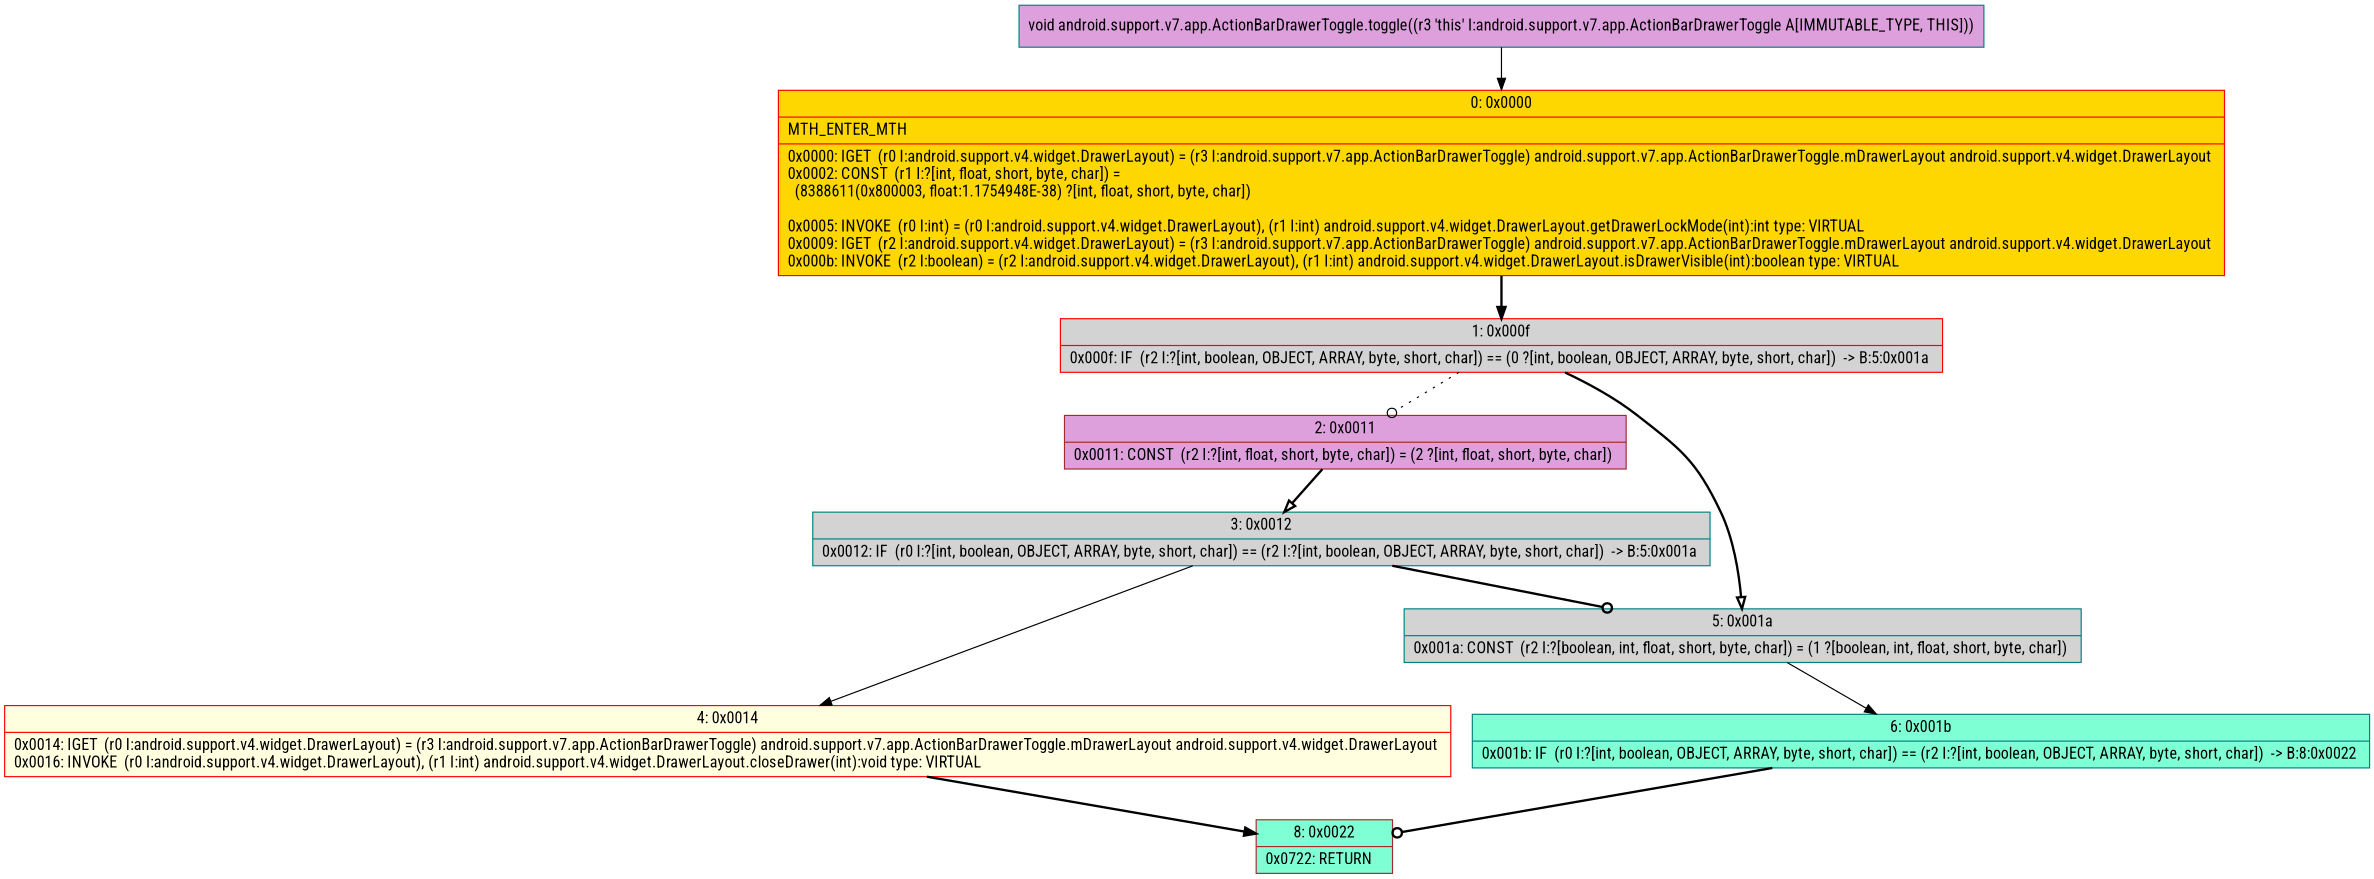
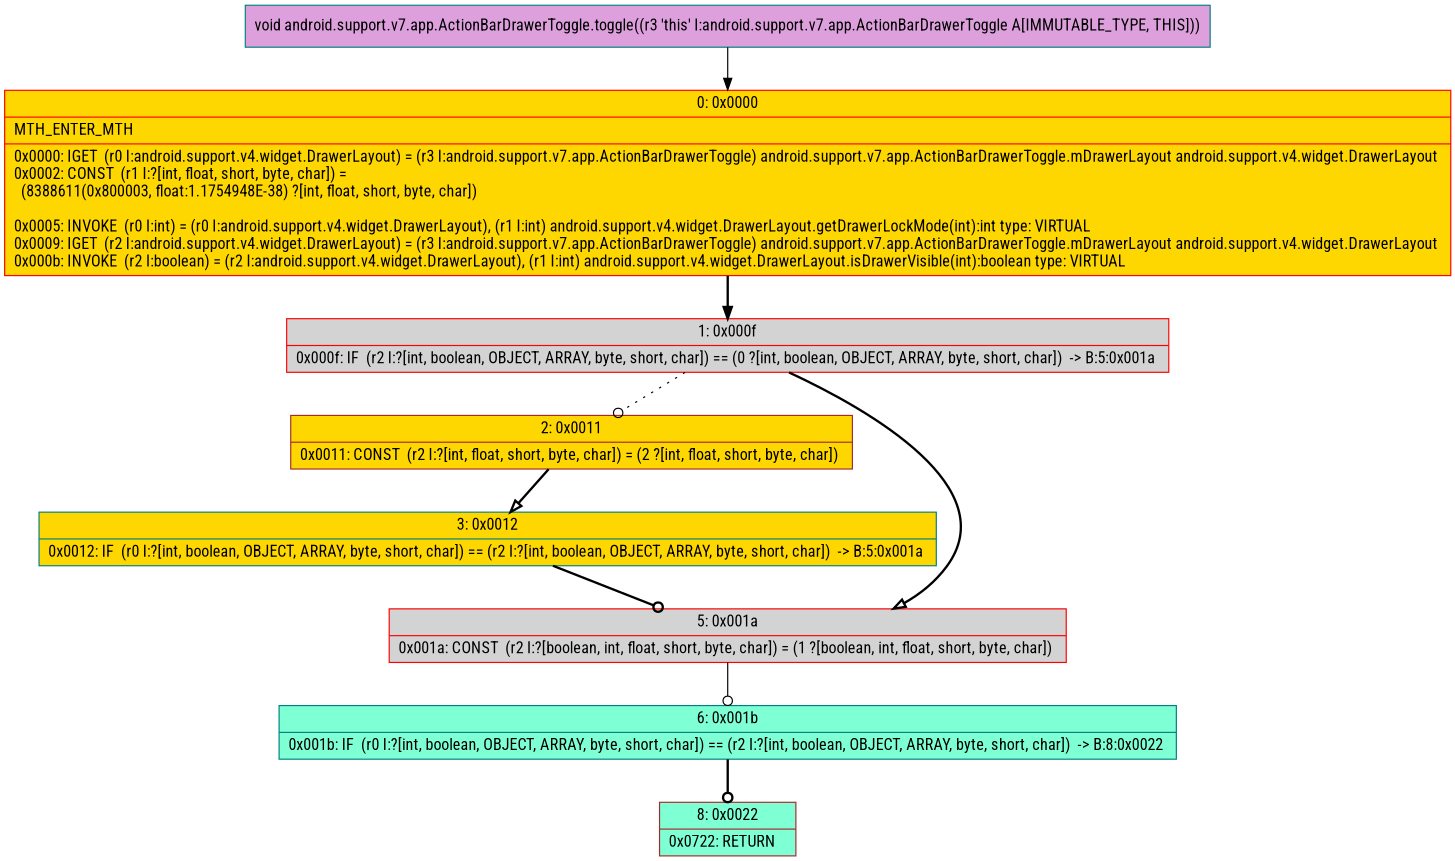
node "2: 0x0011": fillcolor plum -> gold
node "3: 0x0012": fillcolor lightgrey -> gold
node "5: 0x001a": color teal -> red
edge "5: 0x001a" -> "6: 0x001b": arrowhead normal -> odot
node "4: 0x0014": removed
